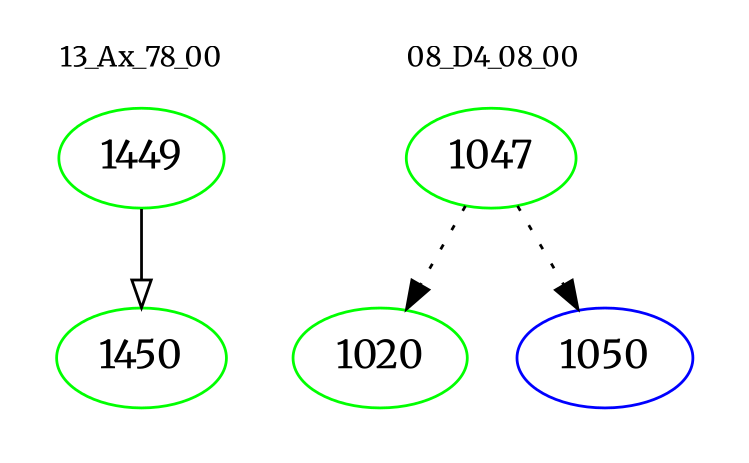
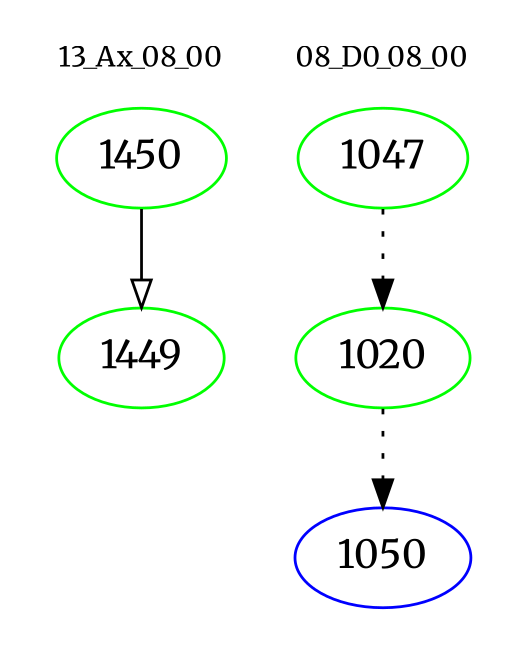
cluster "13_Ax_78_00": label "13_Ax_78_00" -> "13_Ax_08_00"
cluster "08_D4_08_00": label "08_D4_08_00" -> "08_D0_08_00"
edge "1449" -> "1450": reversed
edge "1047" -> "1050": now "1020" -> "1050"
